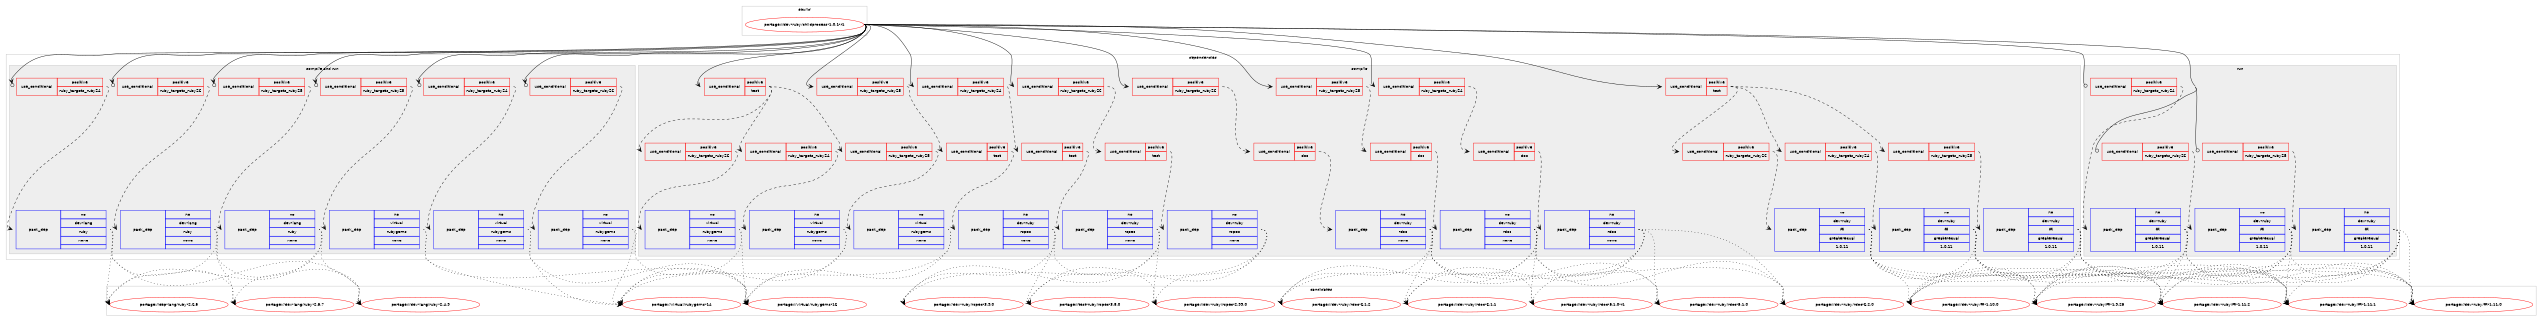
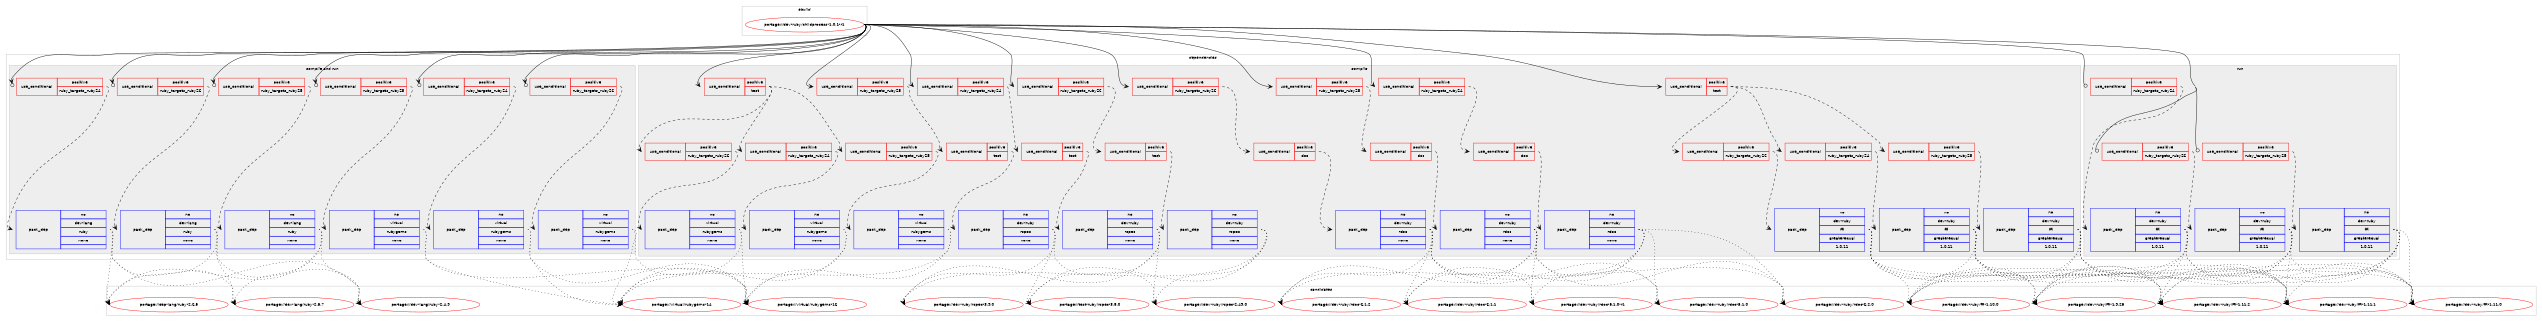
node "portage://dev-ruby/rspec-2.99.0": label "portage://dev-ruby/rspec-2.99.0" -> "portage://dev-ruby/rspec-2.49.0"
